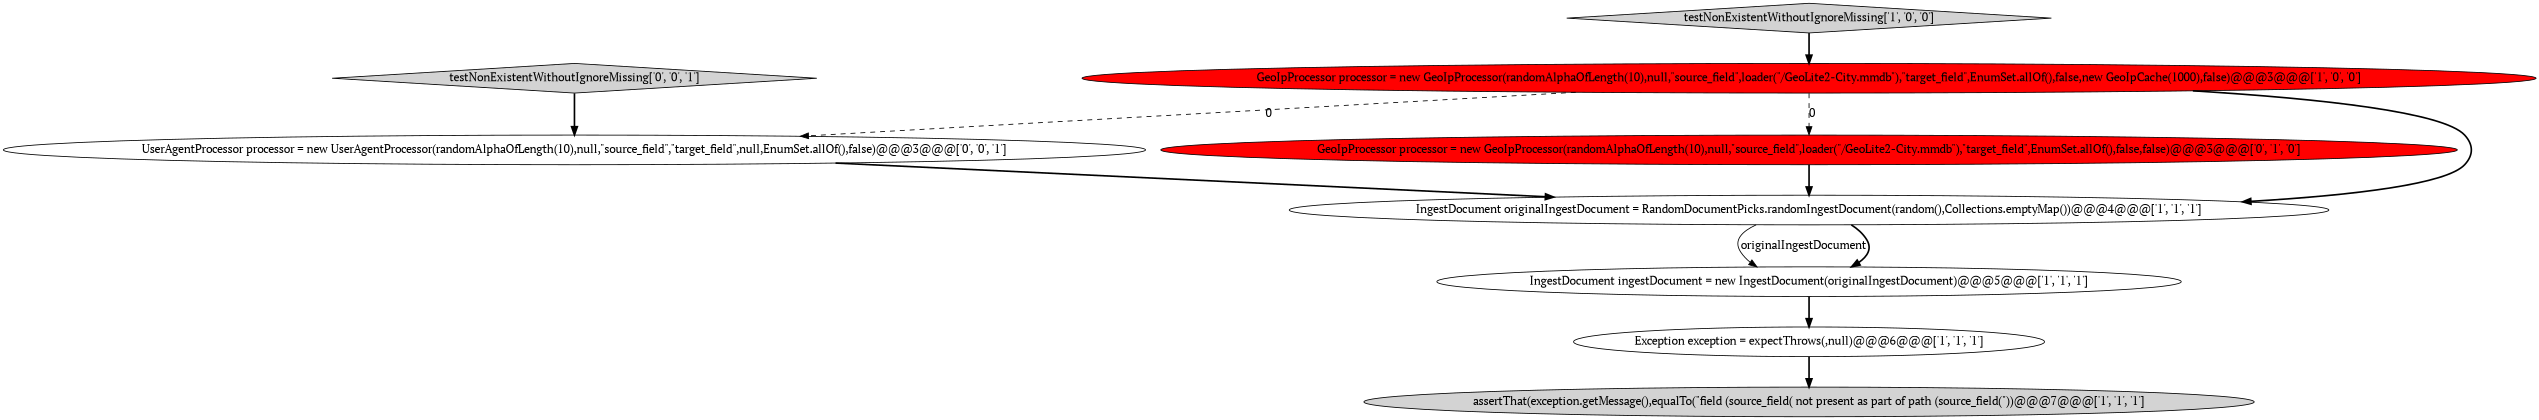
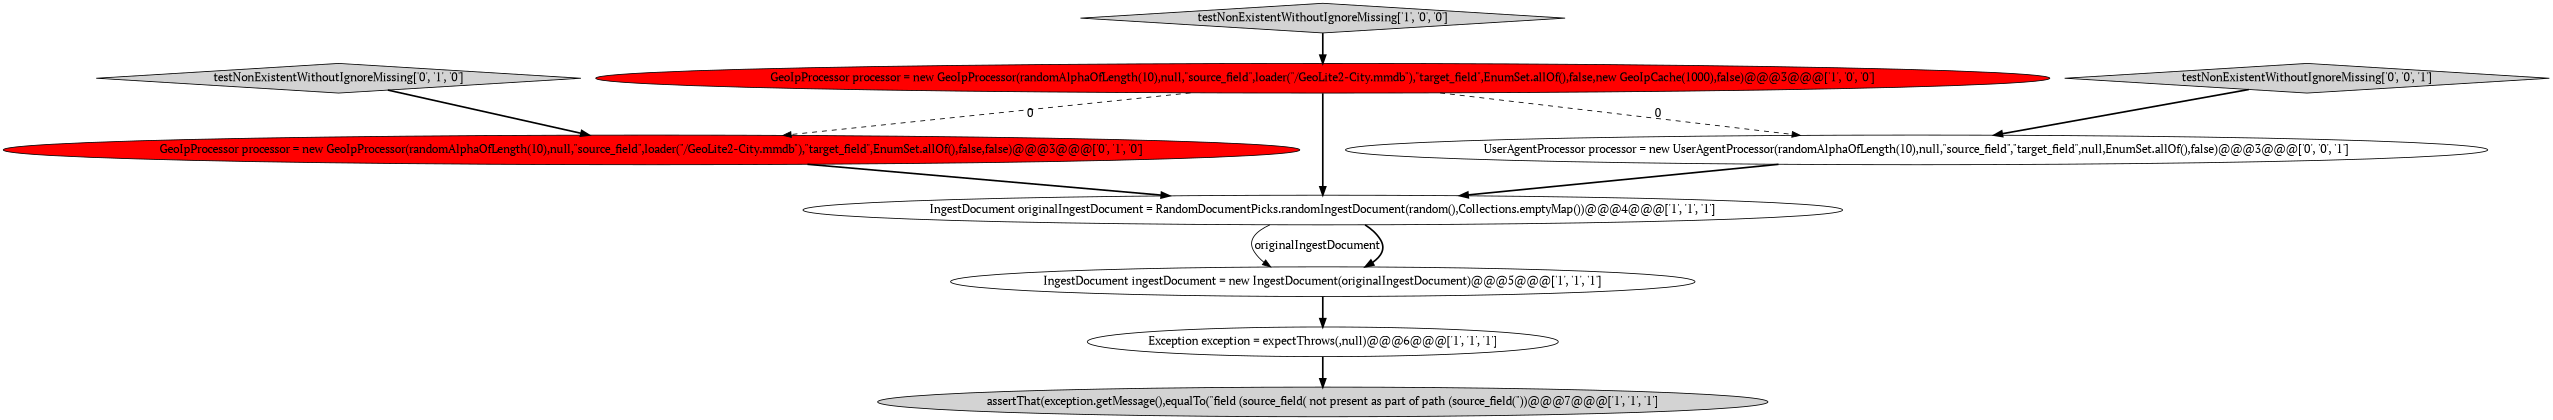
node "testNonExistentWithoutIgnoreMissing['0', '1', '0']": added
